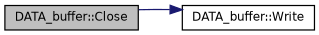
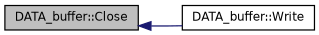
edge "DATA_buffer::Close" -> "DATA_buffer::Write": reversed
